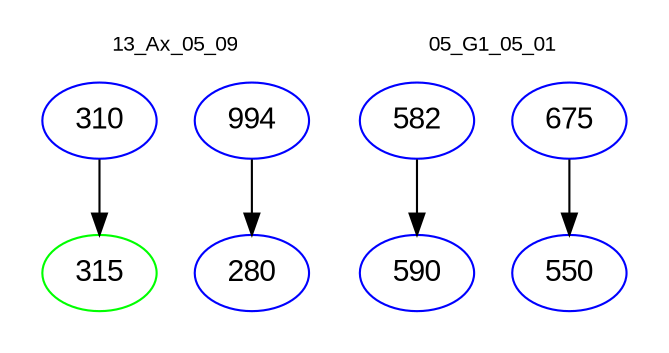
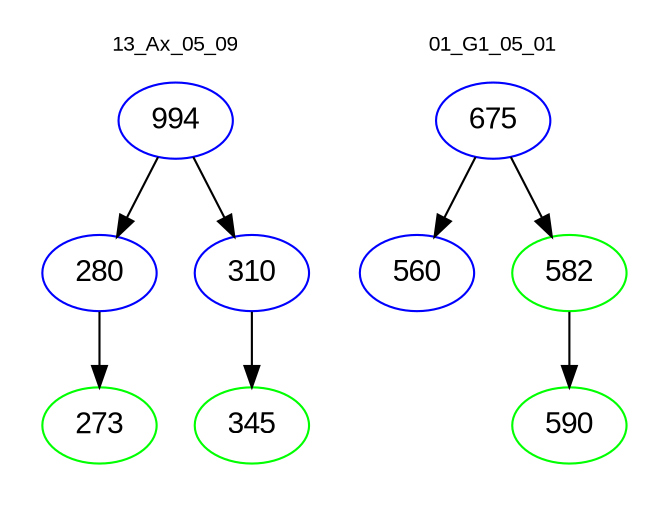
cluster "05_G1_05_01": label "05_G1_05_01" -> "01_G1_05_01"
node "582": color blue -> green
edge "994" -> "310": added
edge "675" -> "582": added
node "315": label "315" -> "345"
node "590": color blue -> green
node "550": label "550" -> "560"
node "273": added
